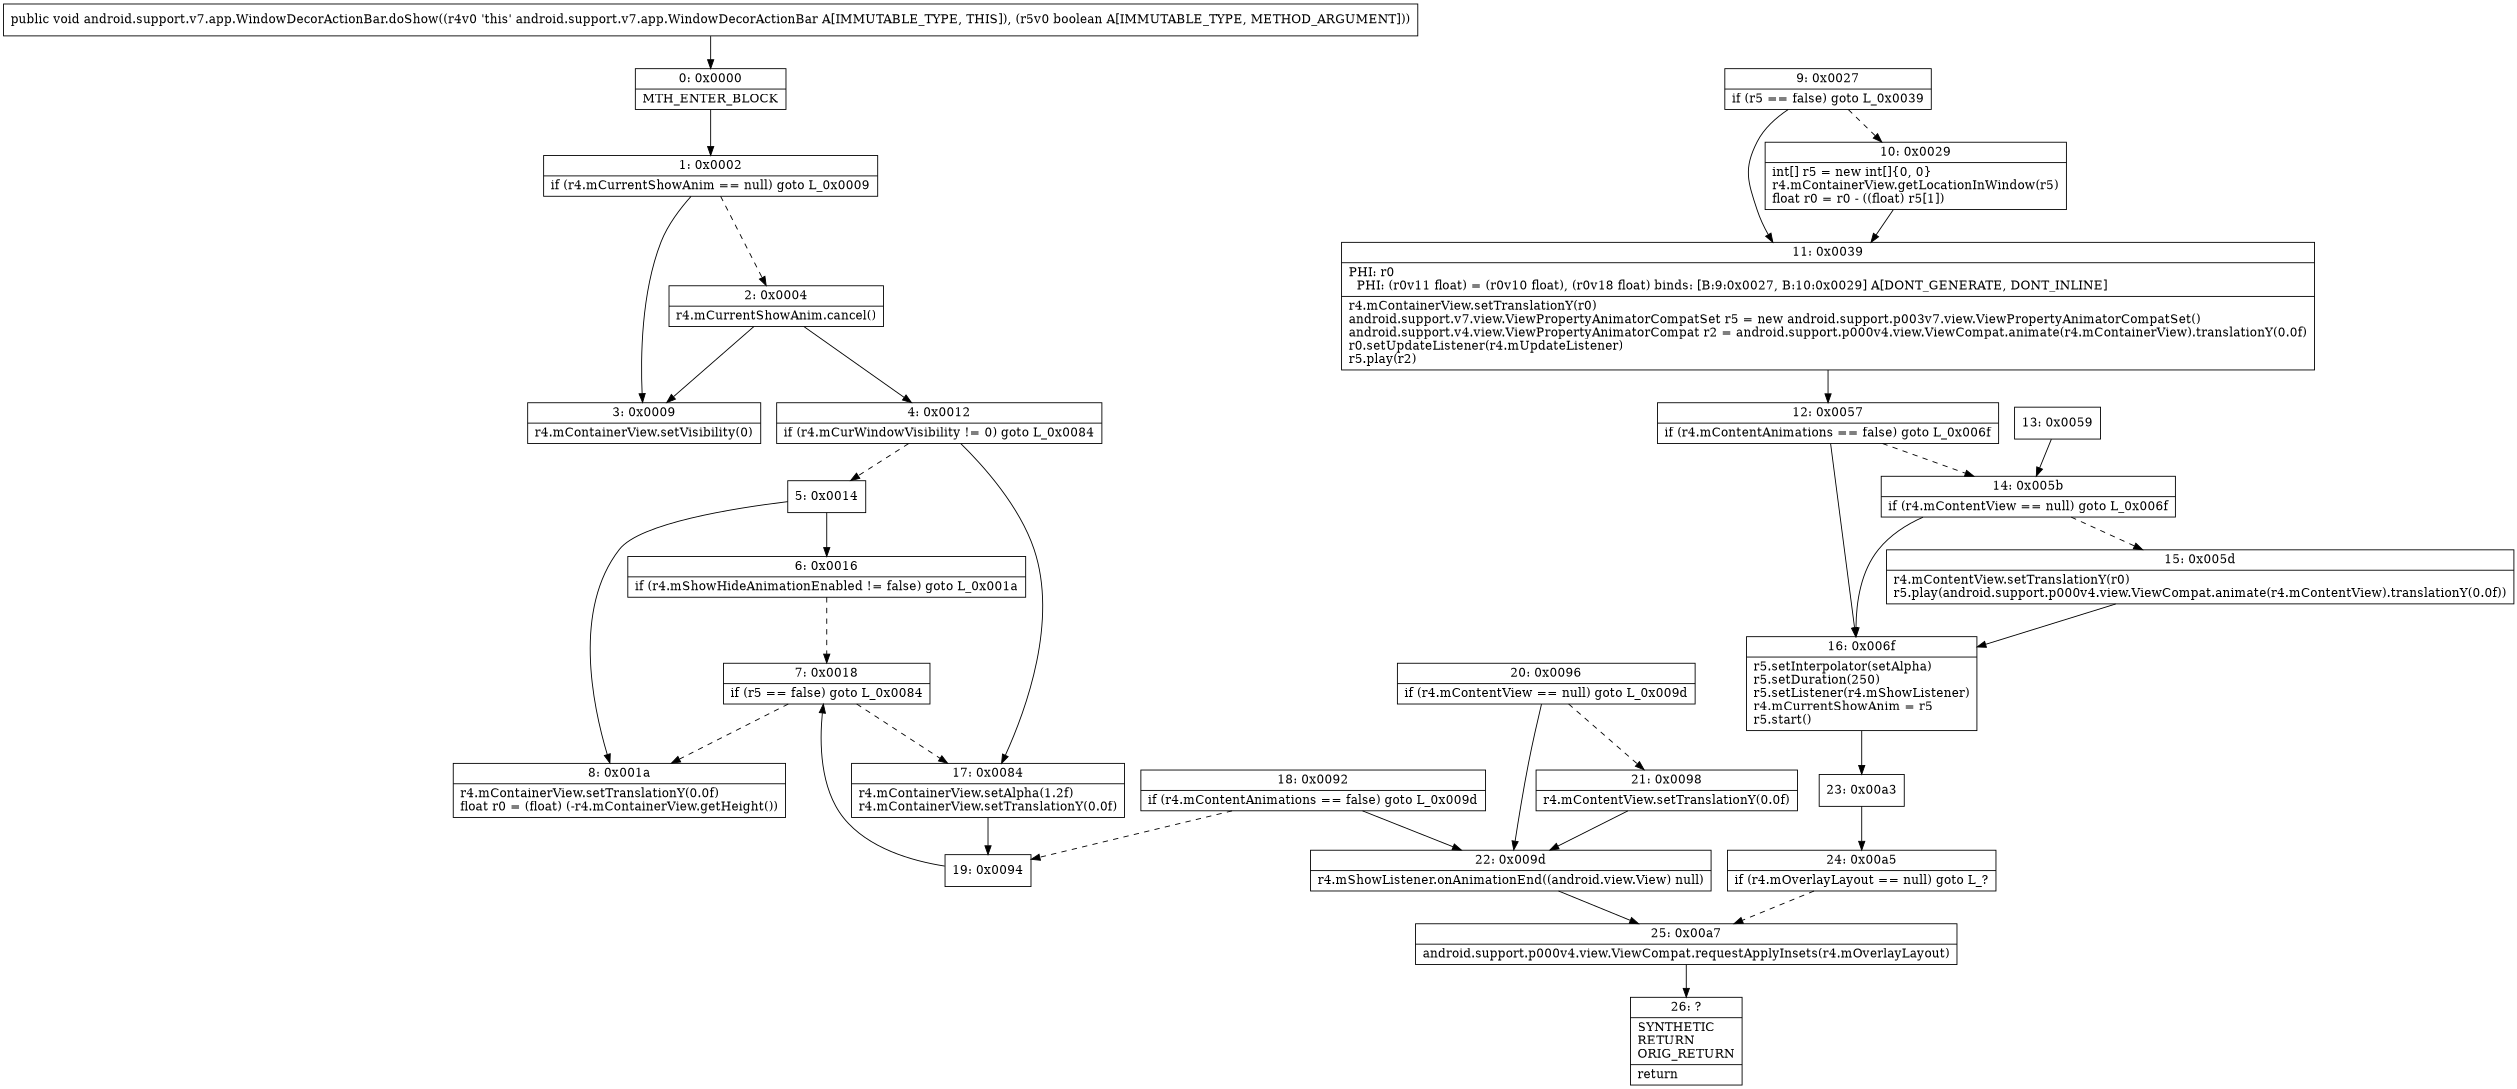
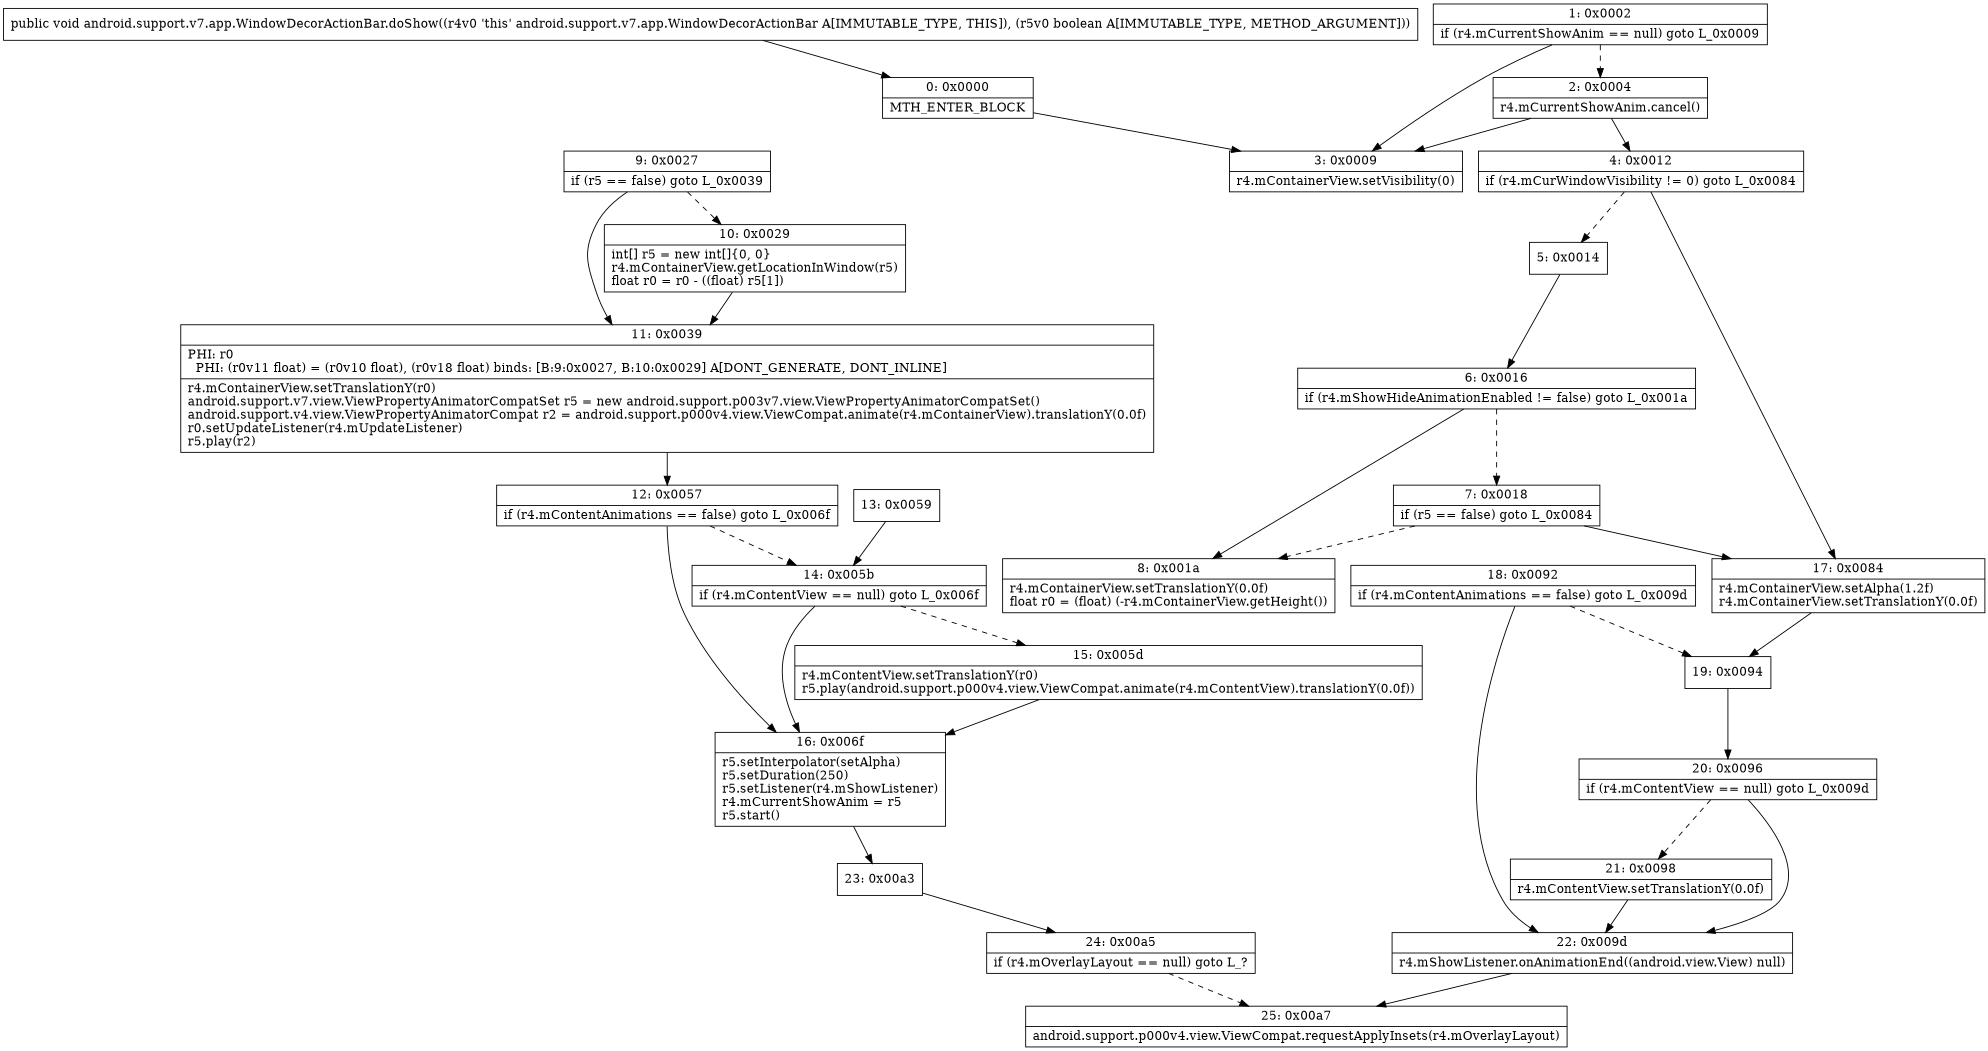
edge "0: 0x0000" -> "1: 0x0002": now "0: 0x0000" -> "3: 0x0009"
edge "5: 0x0014" -> "8: 0x001a": now "6: 0x0016" -> "8: 0x001a"
edge "7: 0x0018" -> "17: 0x0084": style dashed -> solid
edge "19: 0x0094" -> "7: 0x0018": now "19: 0x0094" -> "20: 0x0096"
node "26: ?": removed
